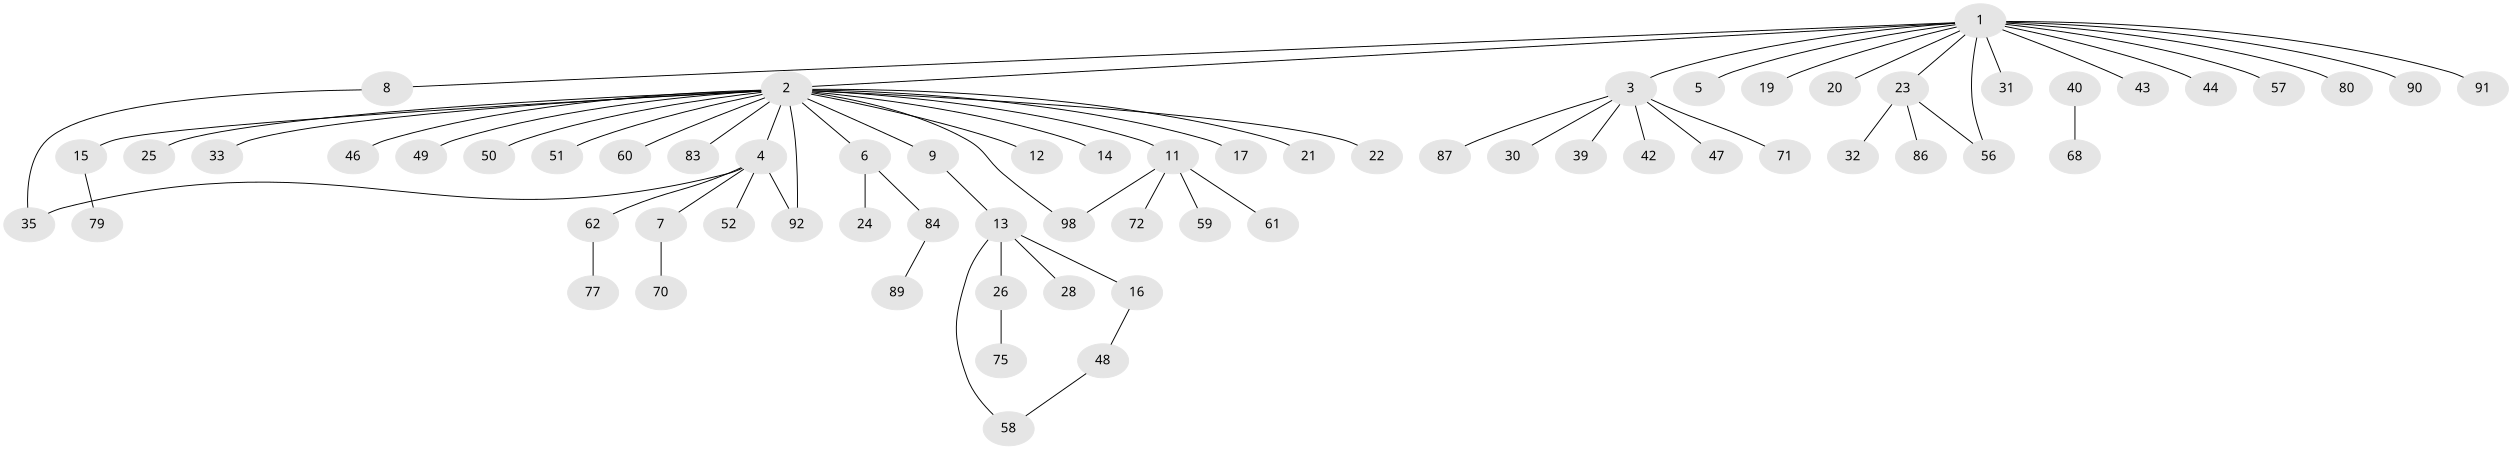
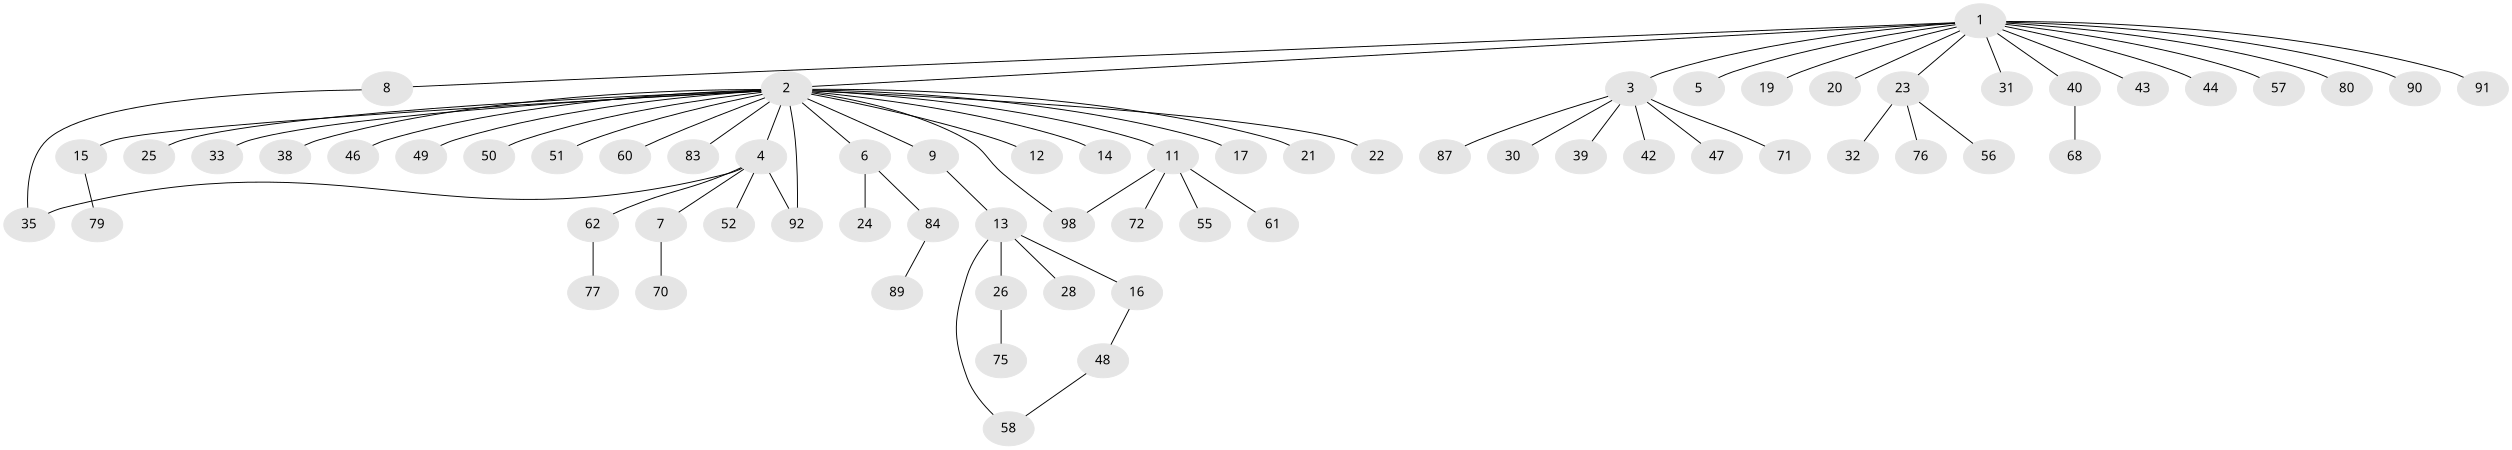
edge "1" -- "56": now "1" -- "40"
node "38": added
node "86": label "86" -> "76"
node "59": label "59" -> "55"
